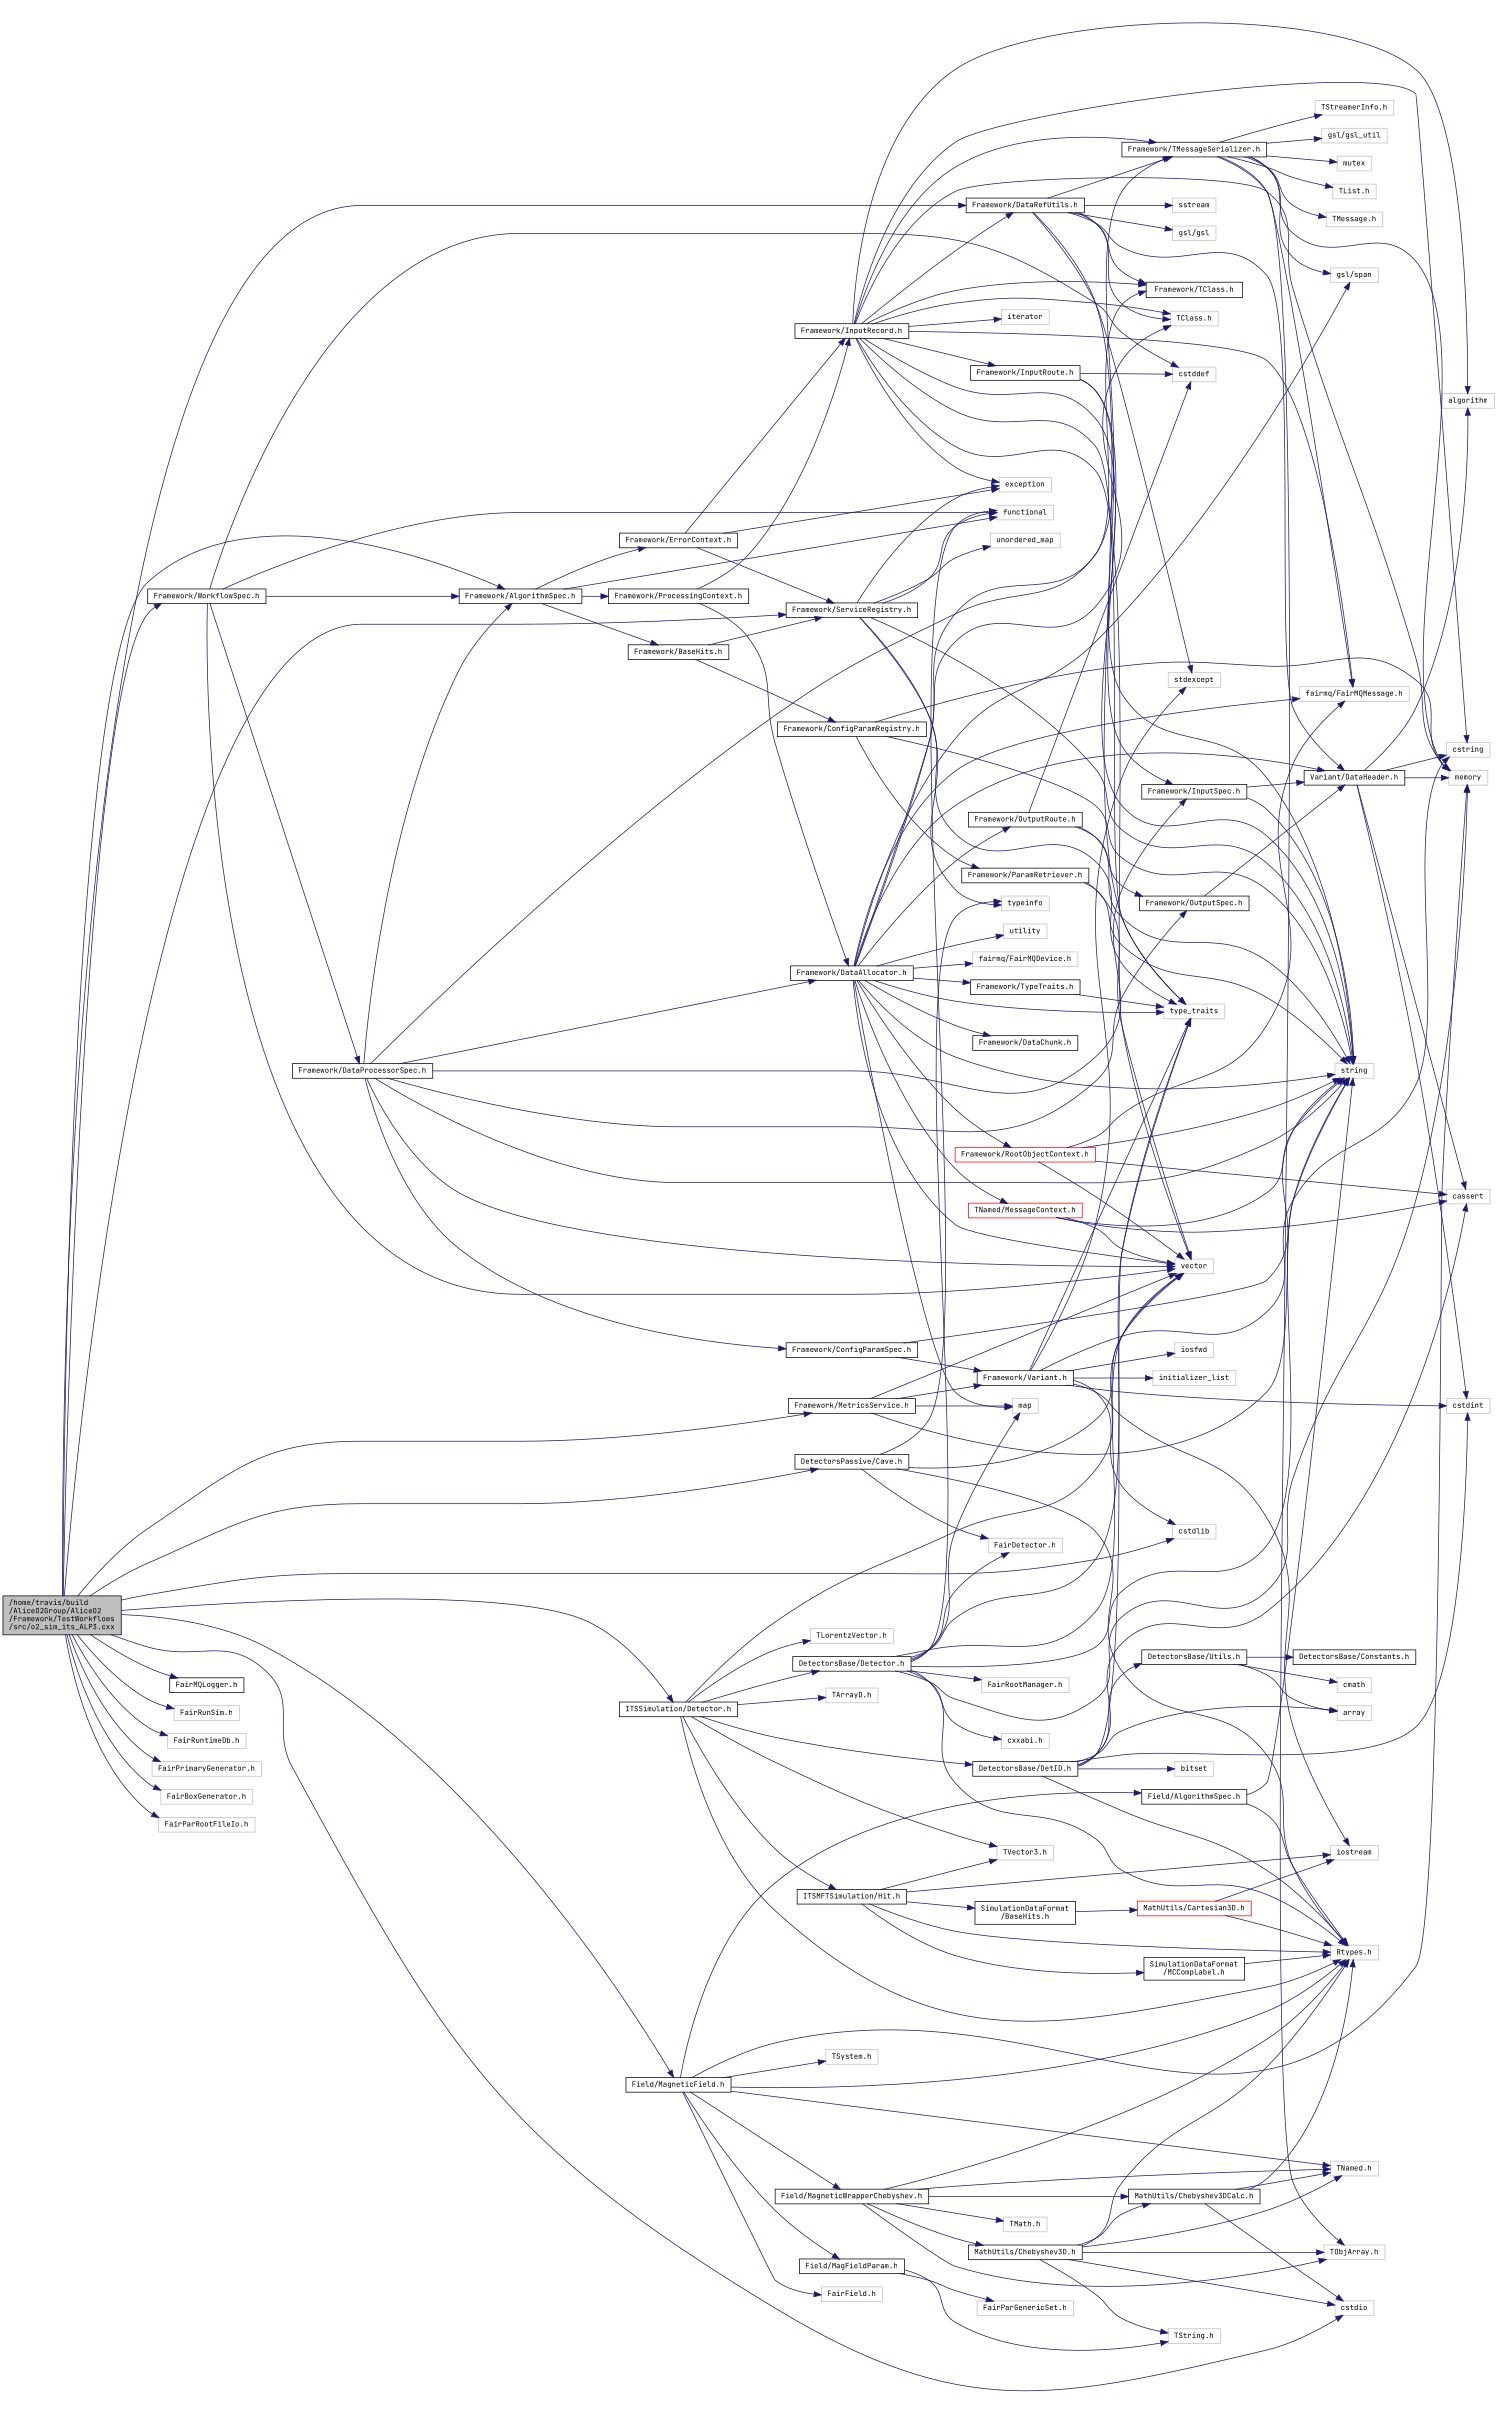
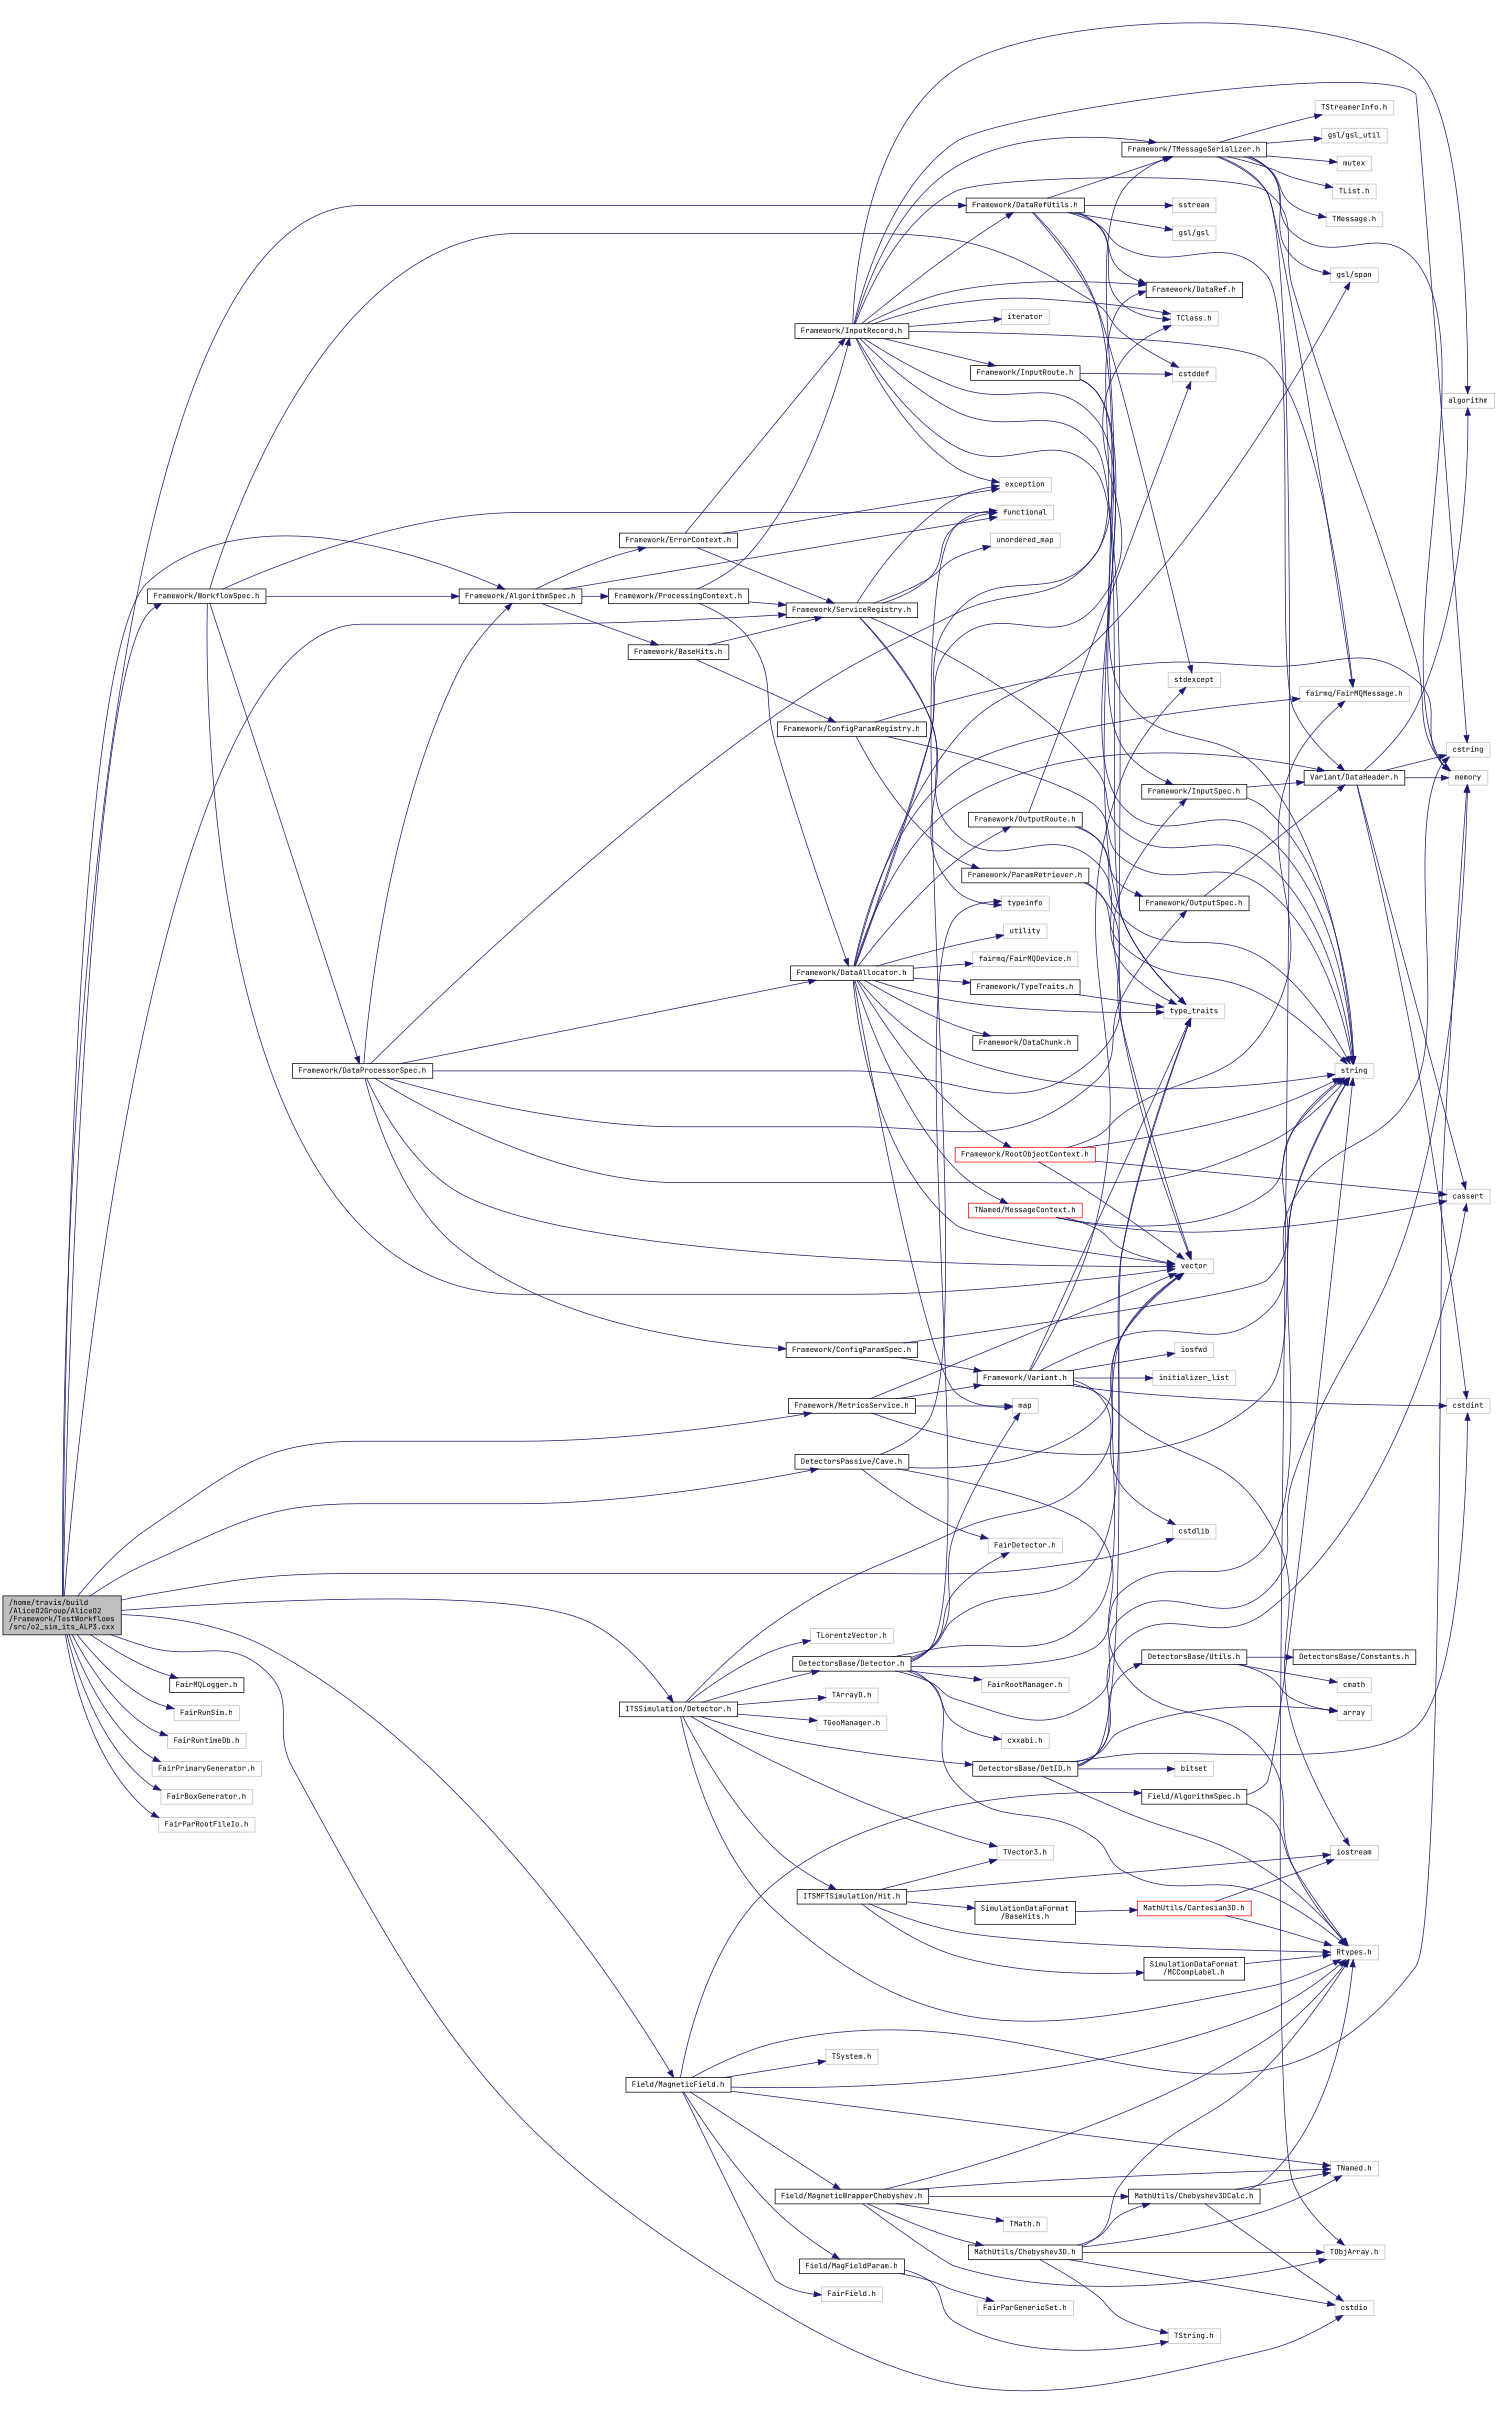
node "Framework/TClass.h": label "Framework/TClass.h" -> "Framework/DataRef.h"
edge "Framework/ProcessingContext.h" -> "Framework/ServiceRegistry.h": added
node "TGeoManager.h": added
